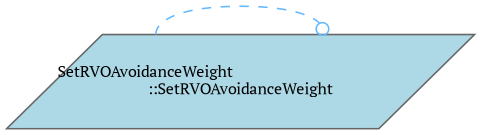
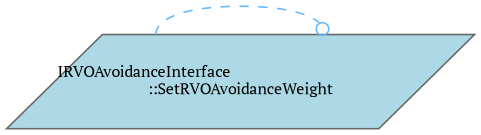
node "SetRVOAvoidanceWeight ::SetRVOAvoidanceWeight": label "SetRVOAvoidanceWeight ::SetRVOAvoidanceWeight" -> "IRVOAvoidanceInterface ::SetRVOAvoidanceWeight"
